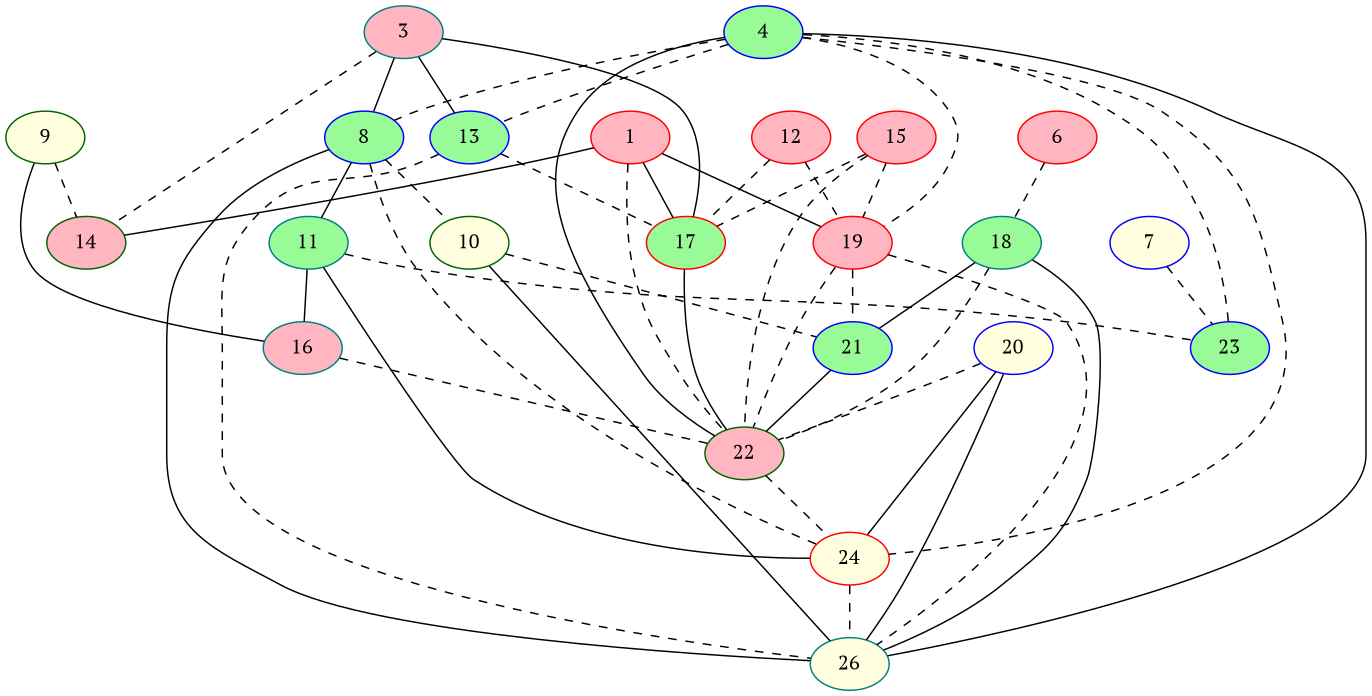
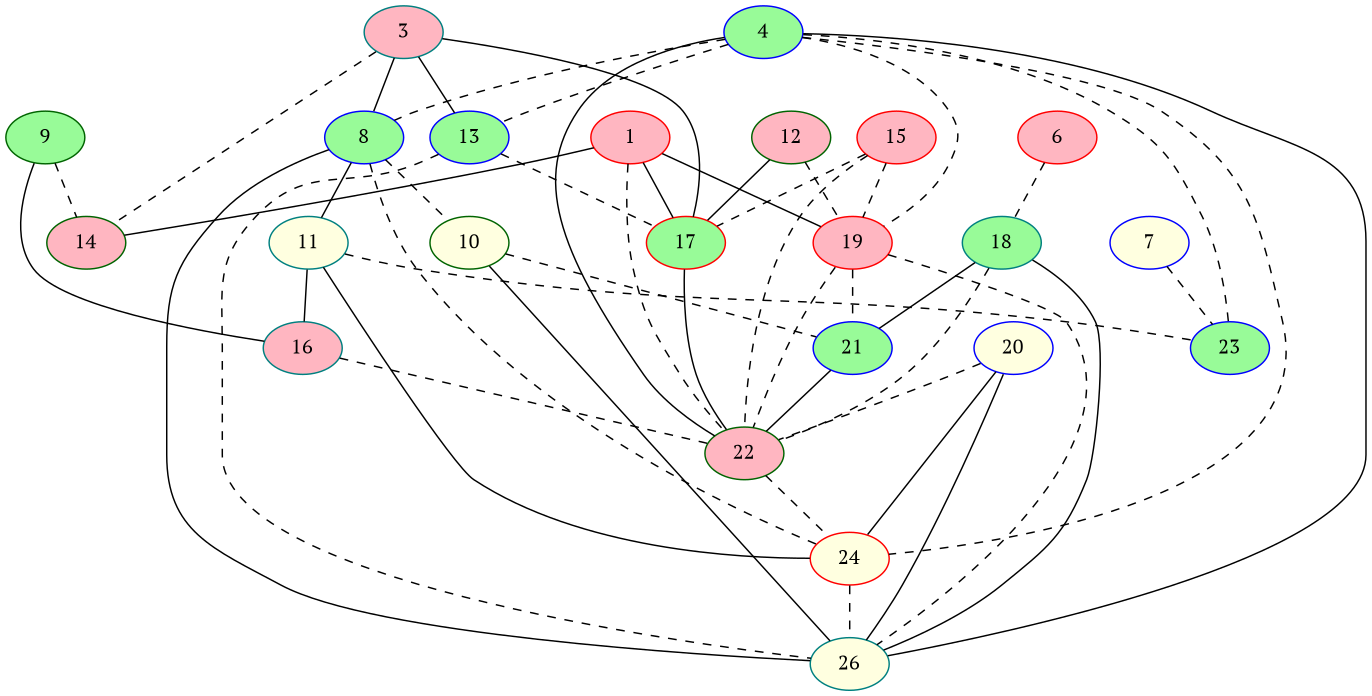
node "9": fillcolor lightyellow -> palegreen
node "12": color red -> darkgreen
edge "12" -- "17": style dashed -> solid
node "11": fillcolor palegreen -> lightyellow
